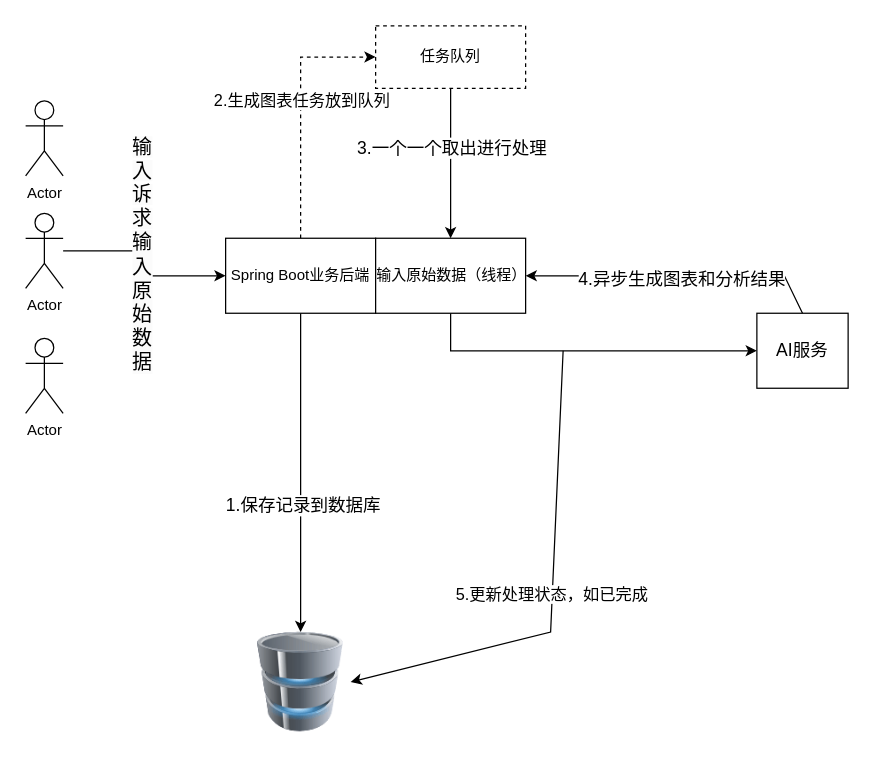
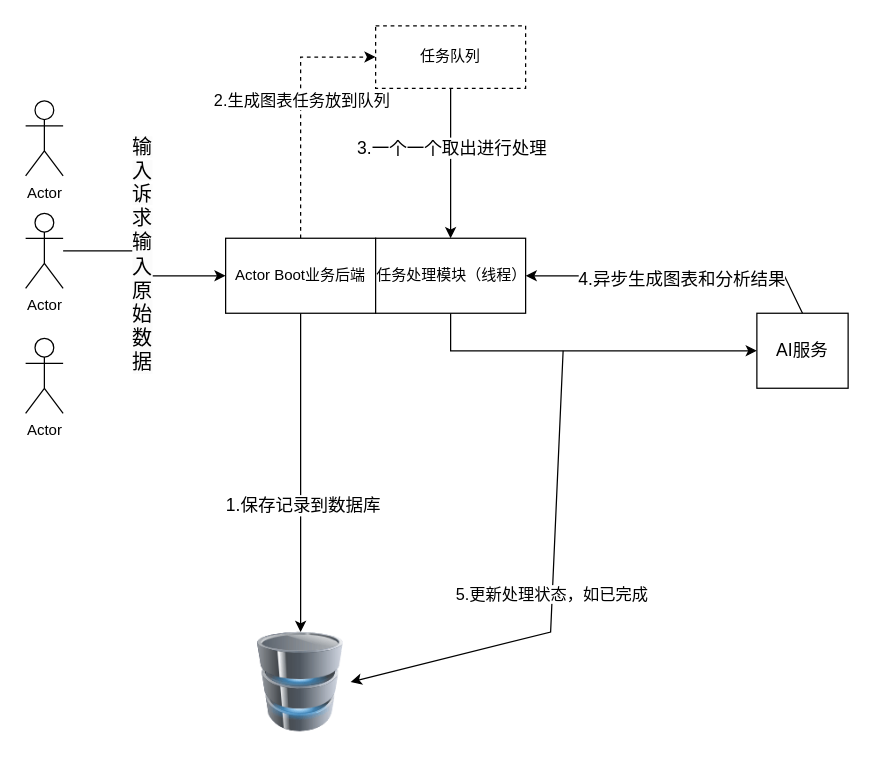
node "Spring Boot业务后端": label "Spring Boot业务后端" -> "Actor Boot业务后端"
node "输入原始数据（线程）": label "输入原始数据（线程）" -> "任务处理模块（线程）"
